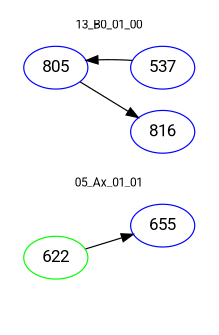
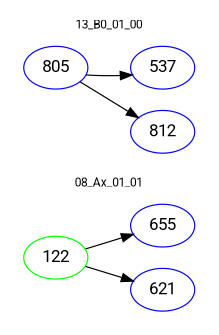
edge "537" -> "805": reversed
node "816": label "816" -> "812"
cluster "05_Ax_01_01": label "05_Ax_01_01" -> "08_Ax_01_01"
node "622": label "622" -> "122"
node "621": added
